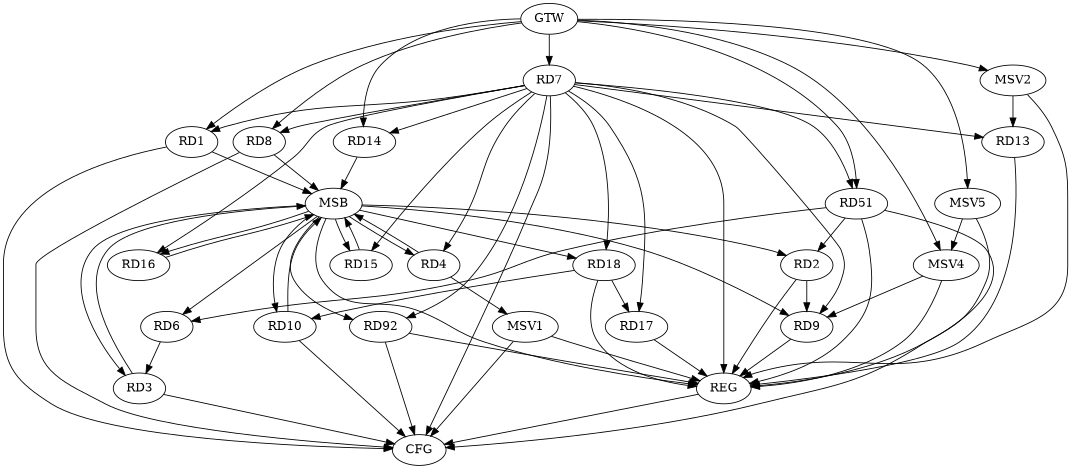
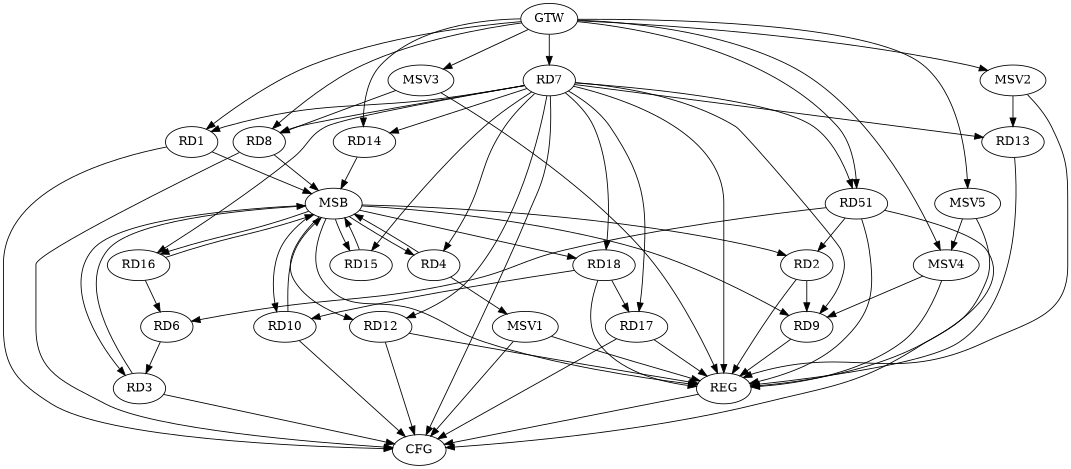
node "MSV3": added
edge "MSB" -> "RD6": now "RD16" -> "RD6"
node "RD92": label "RD92" -> "RD12"
edge "RD17" -> "CFG": added
